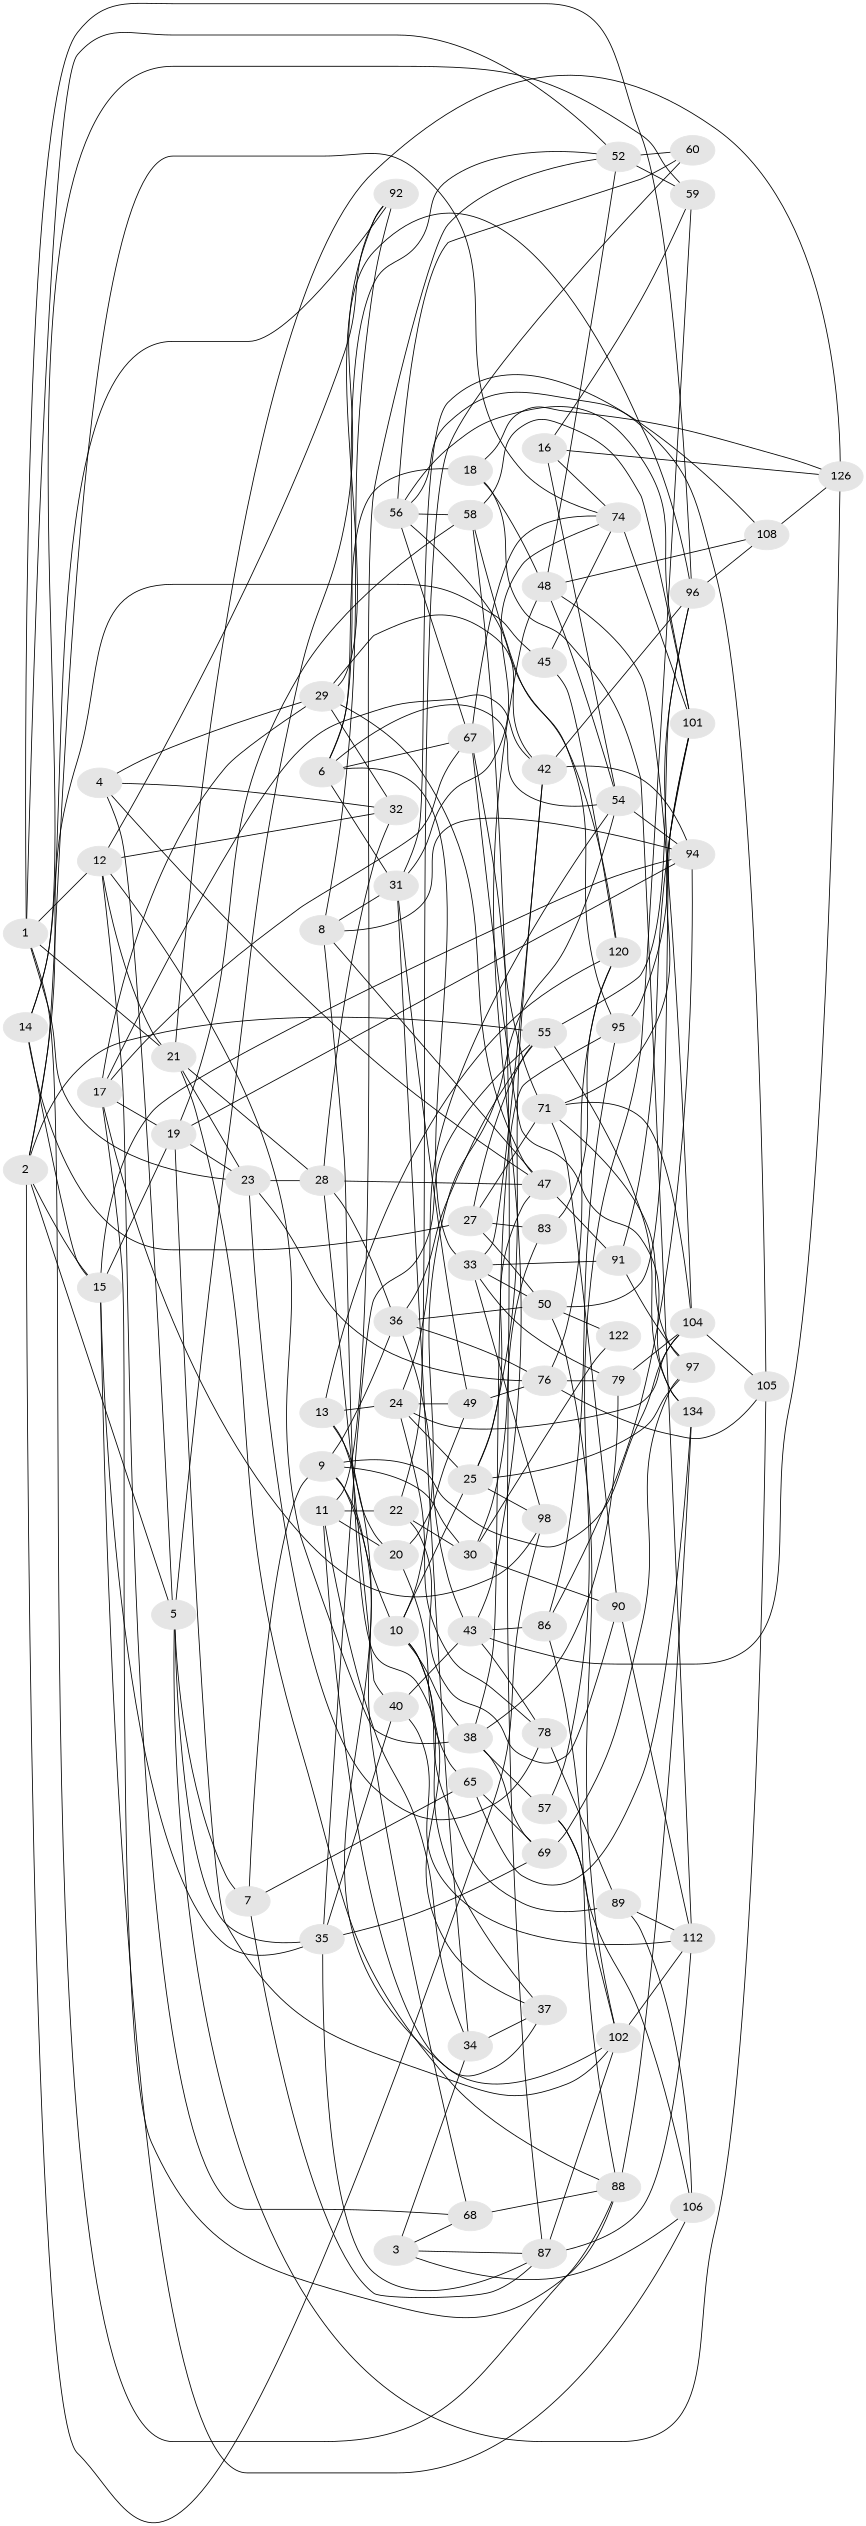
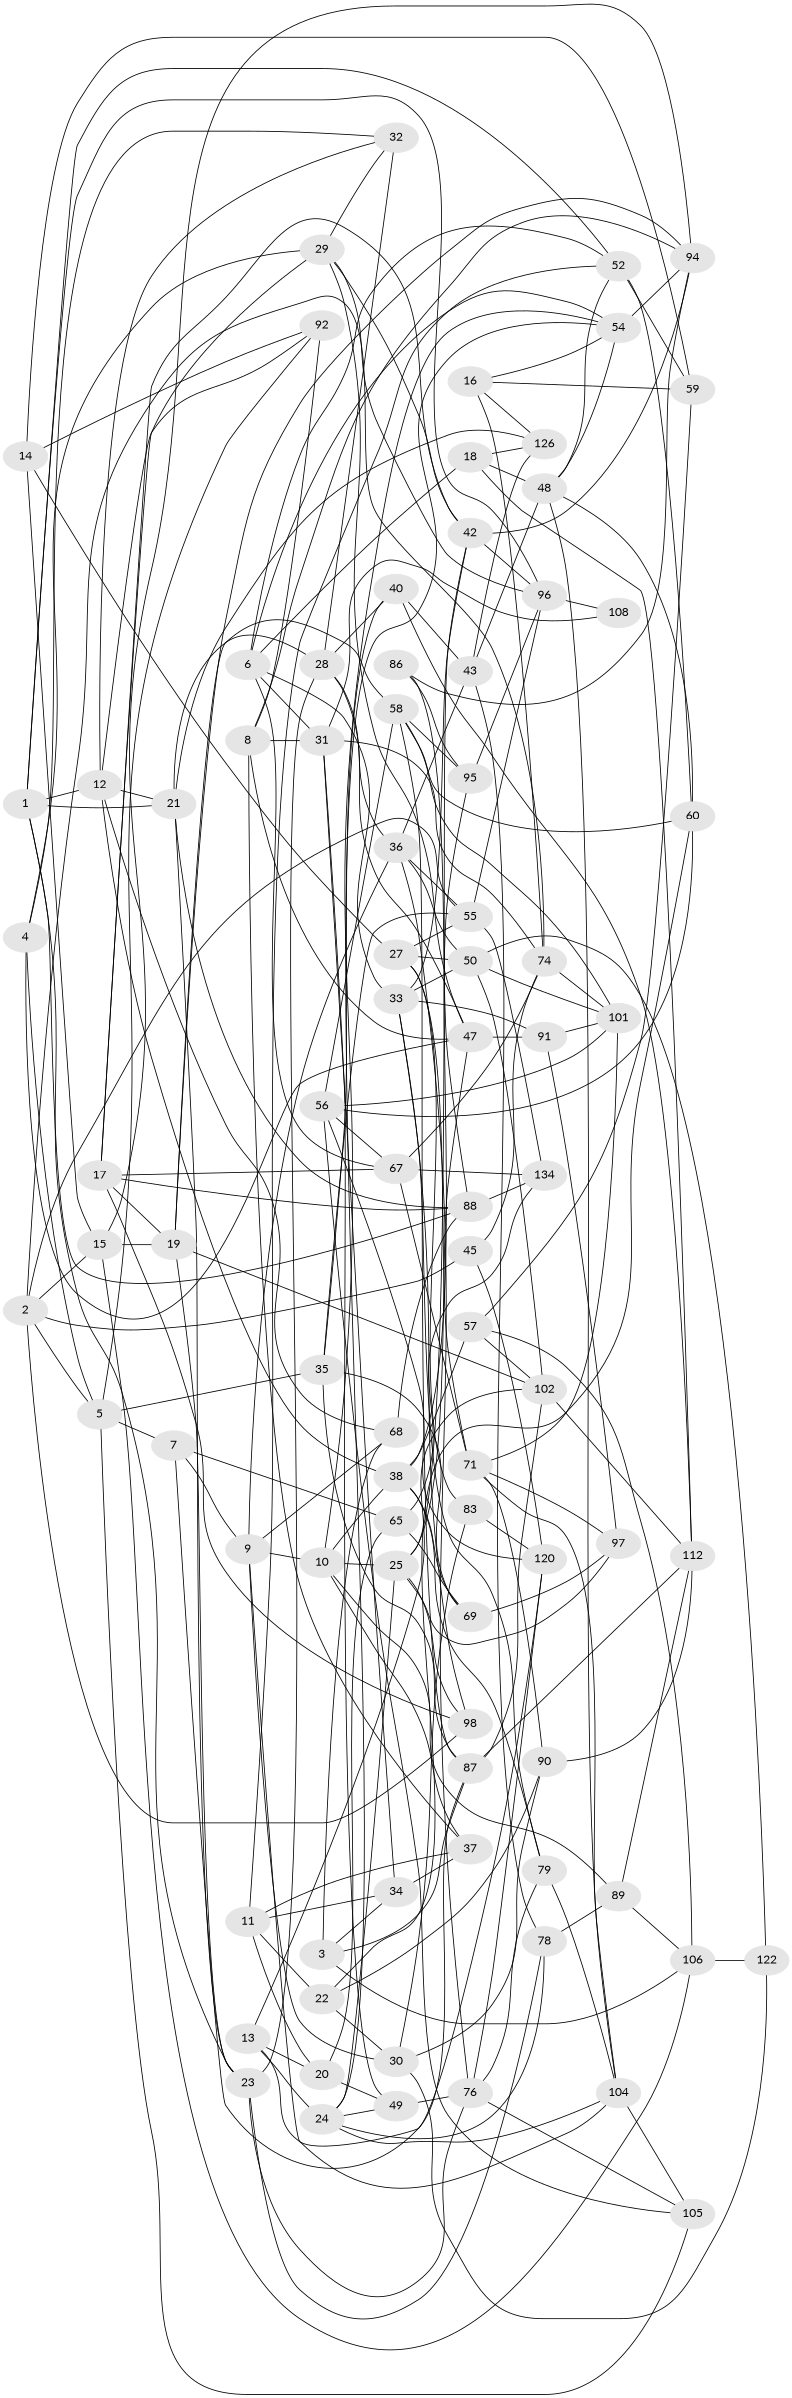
edge "126" -- "108": removed
edge "108" -- "48": now "60" -- "48"
edge "58" -- "60": added
edge "86" -- "43": removed
edge "15" -- "35": removed
edge "106" -- "122": added
